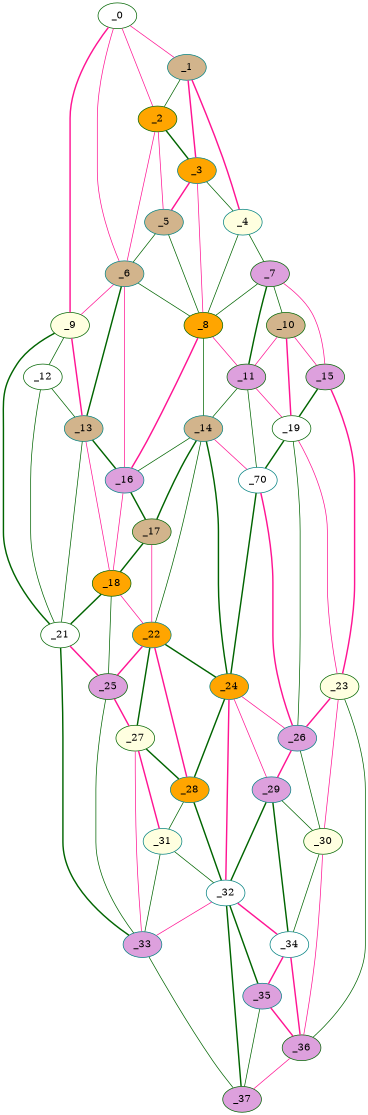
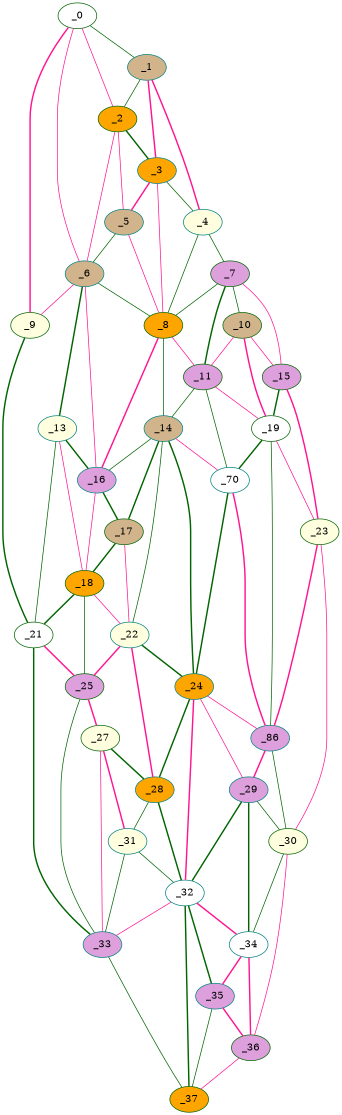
edge "_0" -- "_1": color deeppink -> darkgreen
edge "_5" -- "_8": color darkgreen -> deeppink
node "_12": removed
edge "_9" -- "_13": removed
node "_13": fillcolor tan -> lightyellow
node "_22": fillcolor orange -> lightyellow
edge "_22" -- "_27": removed
node "_26": label "_26" -> "_86"
edge "_23" -- "_36": removed
node "_37": fillcolor plum -> orange
